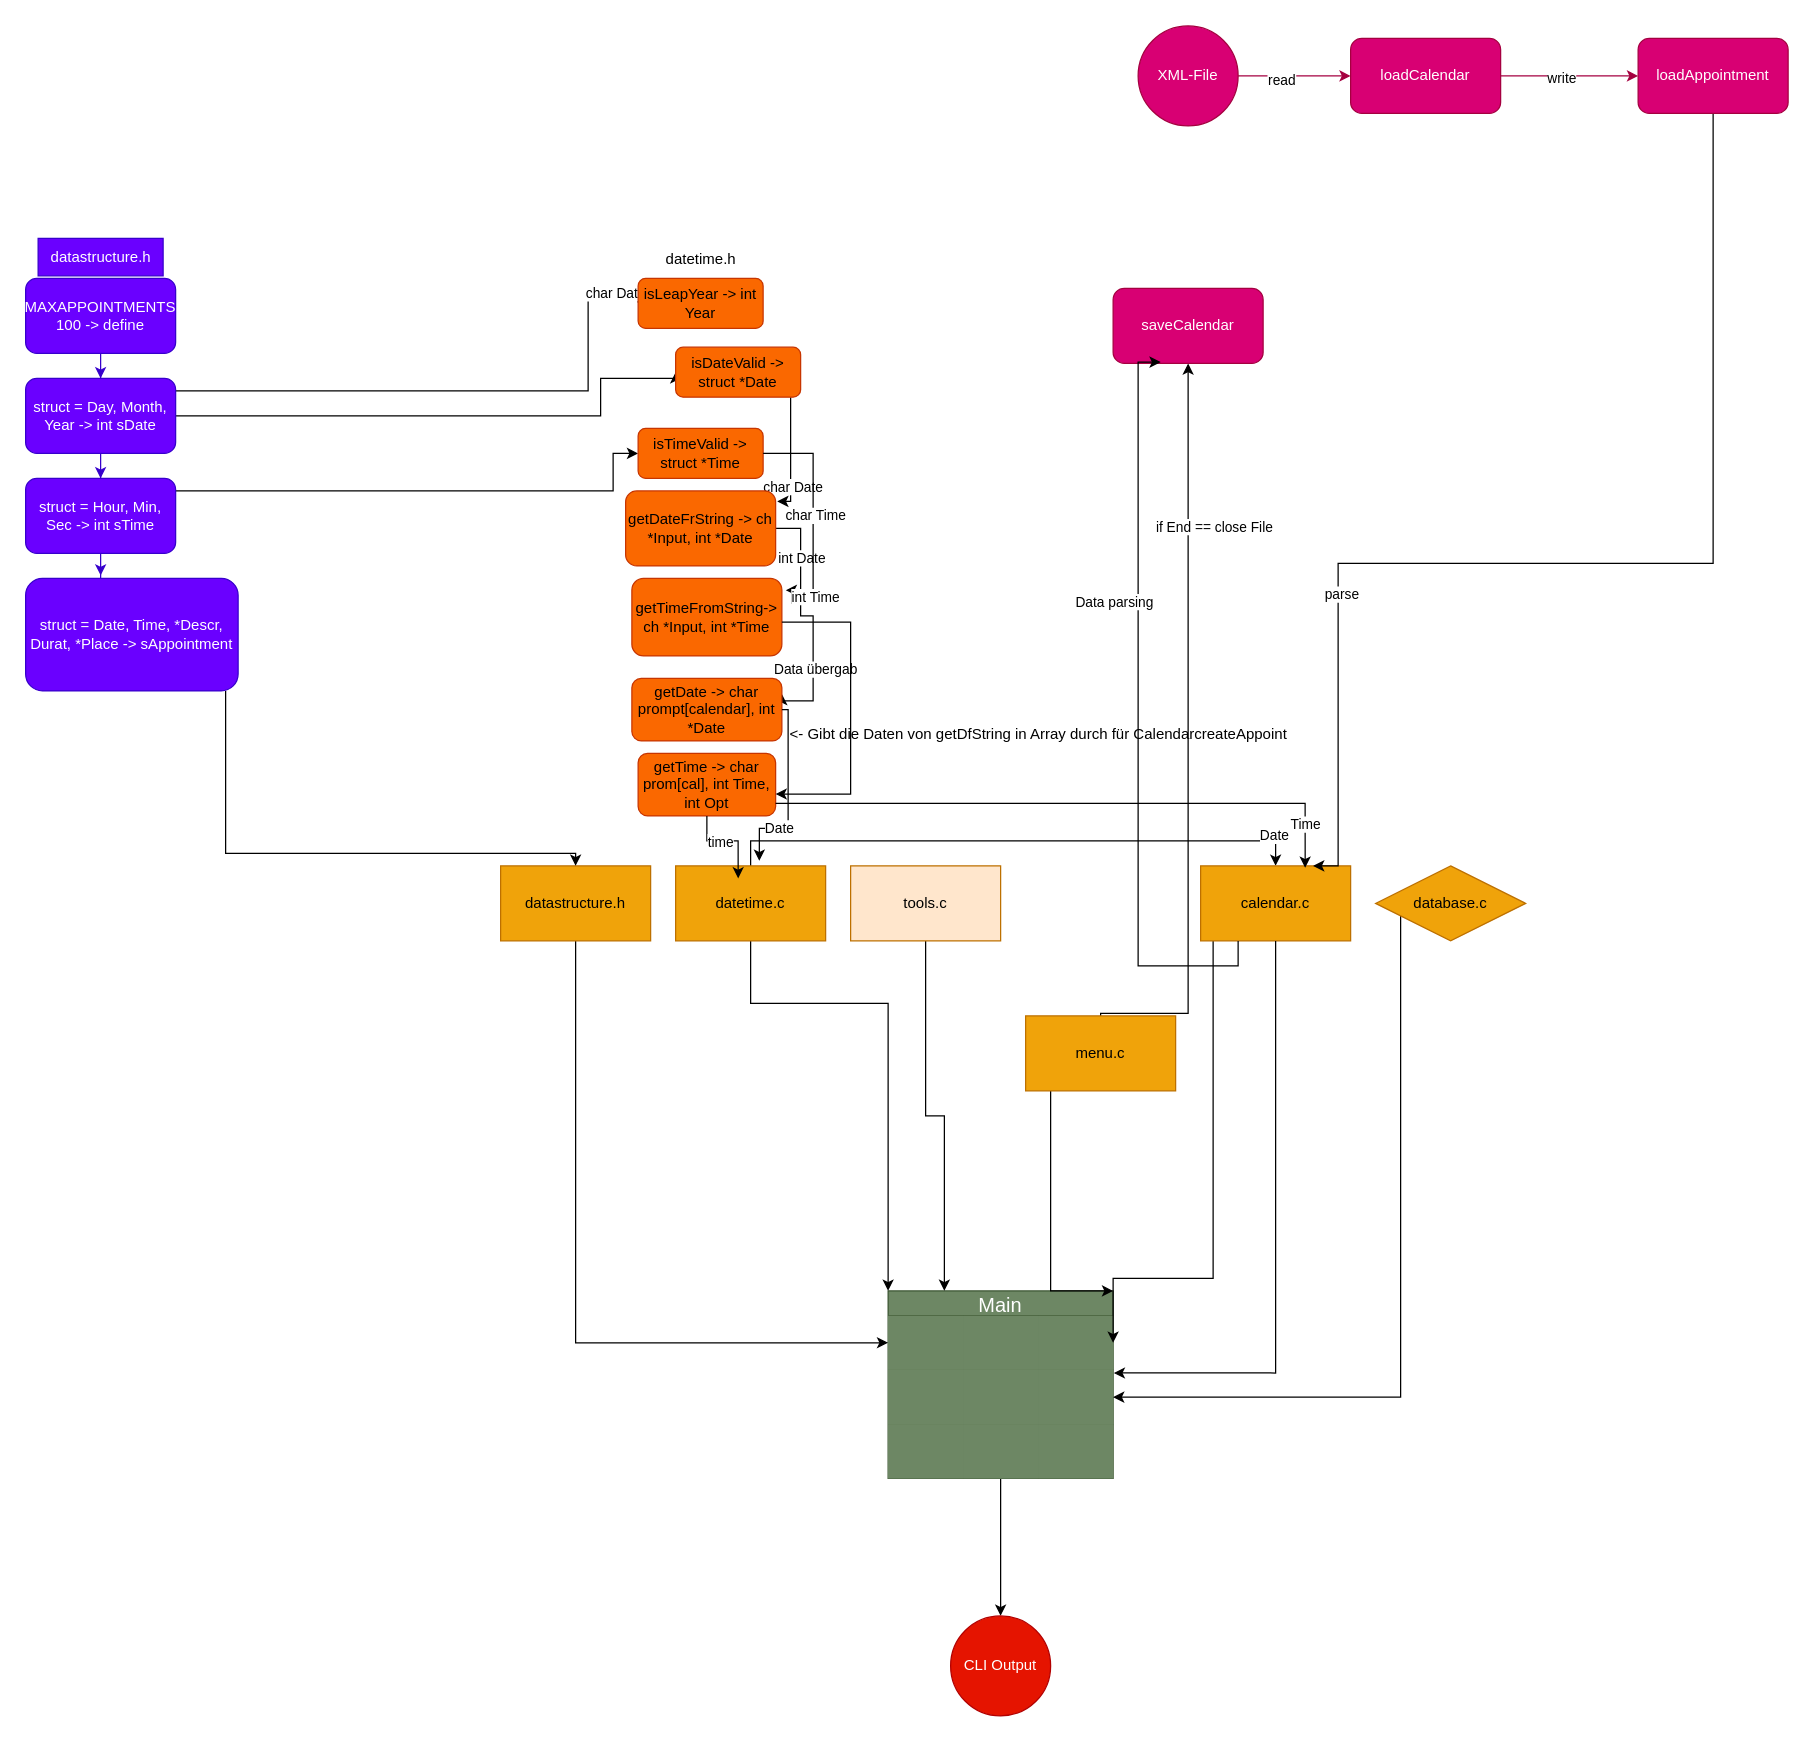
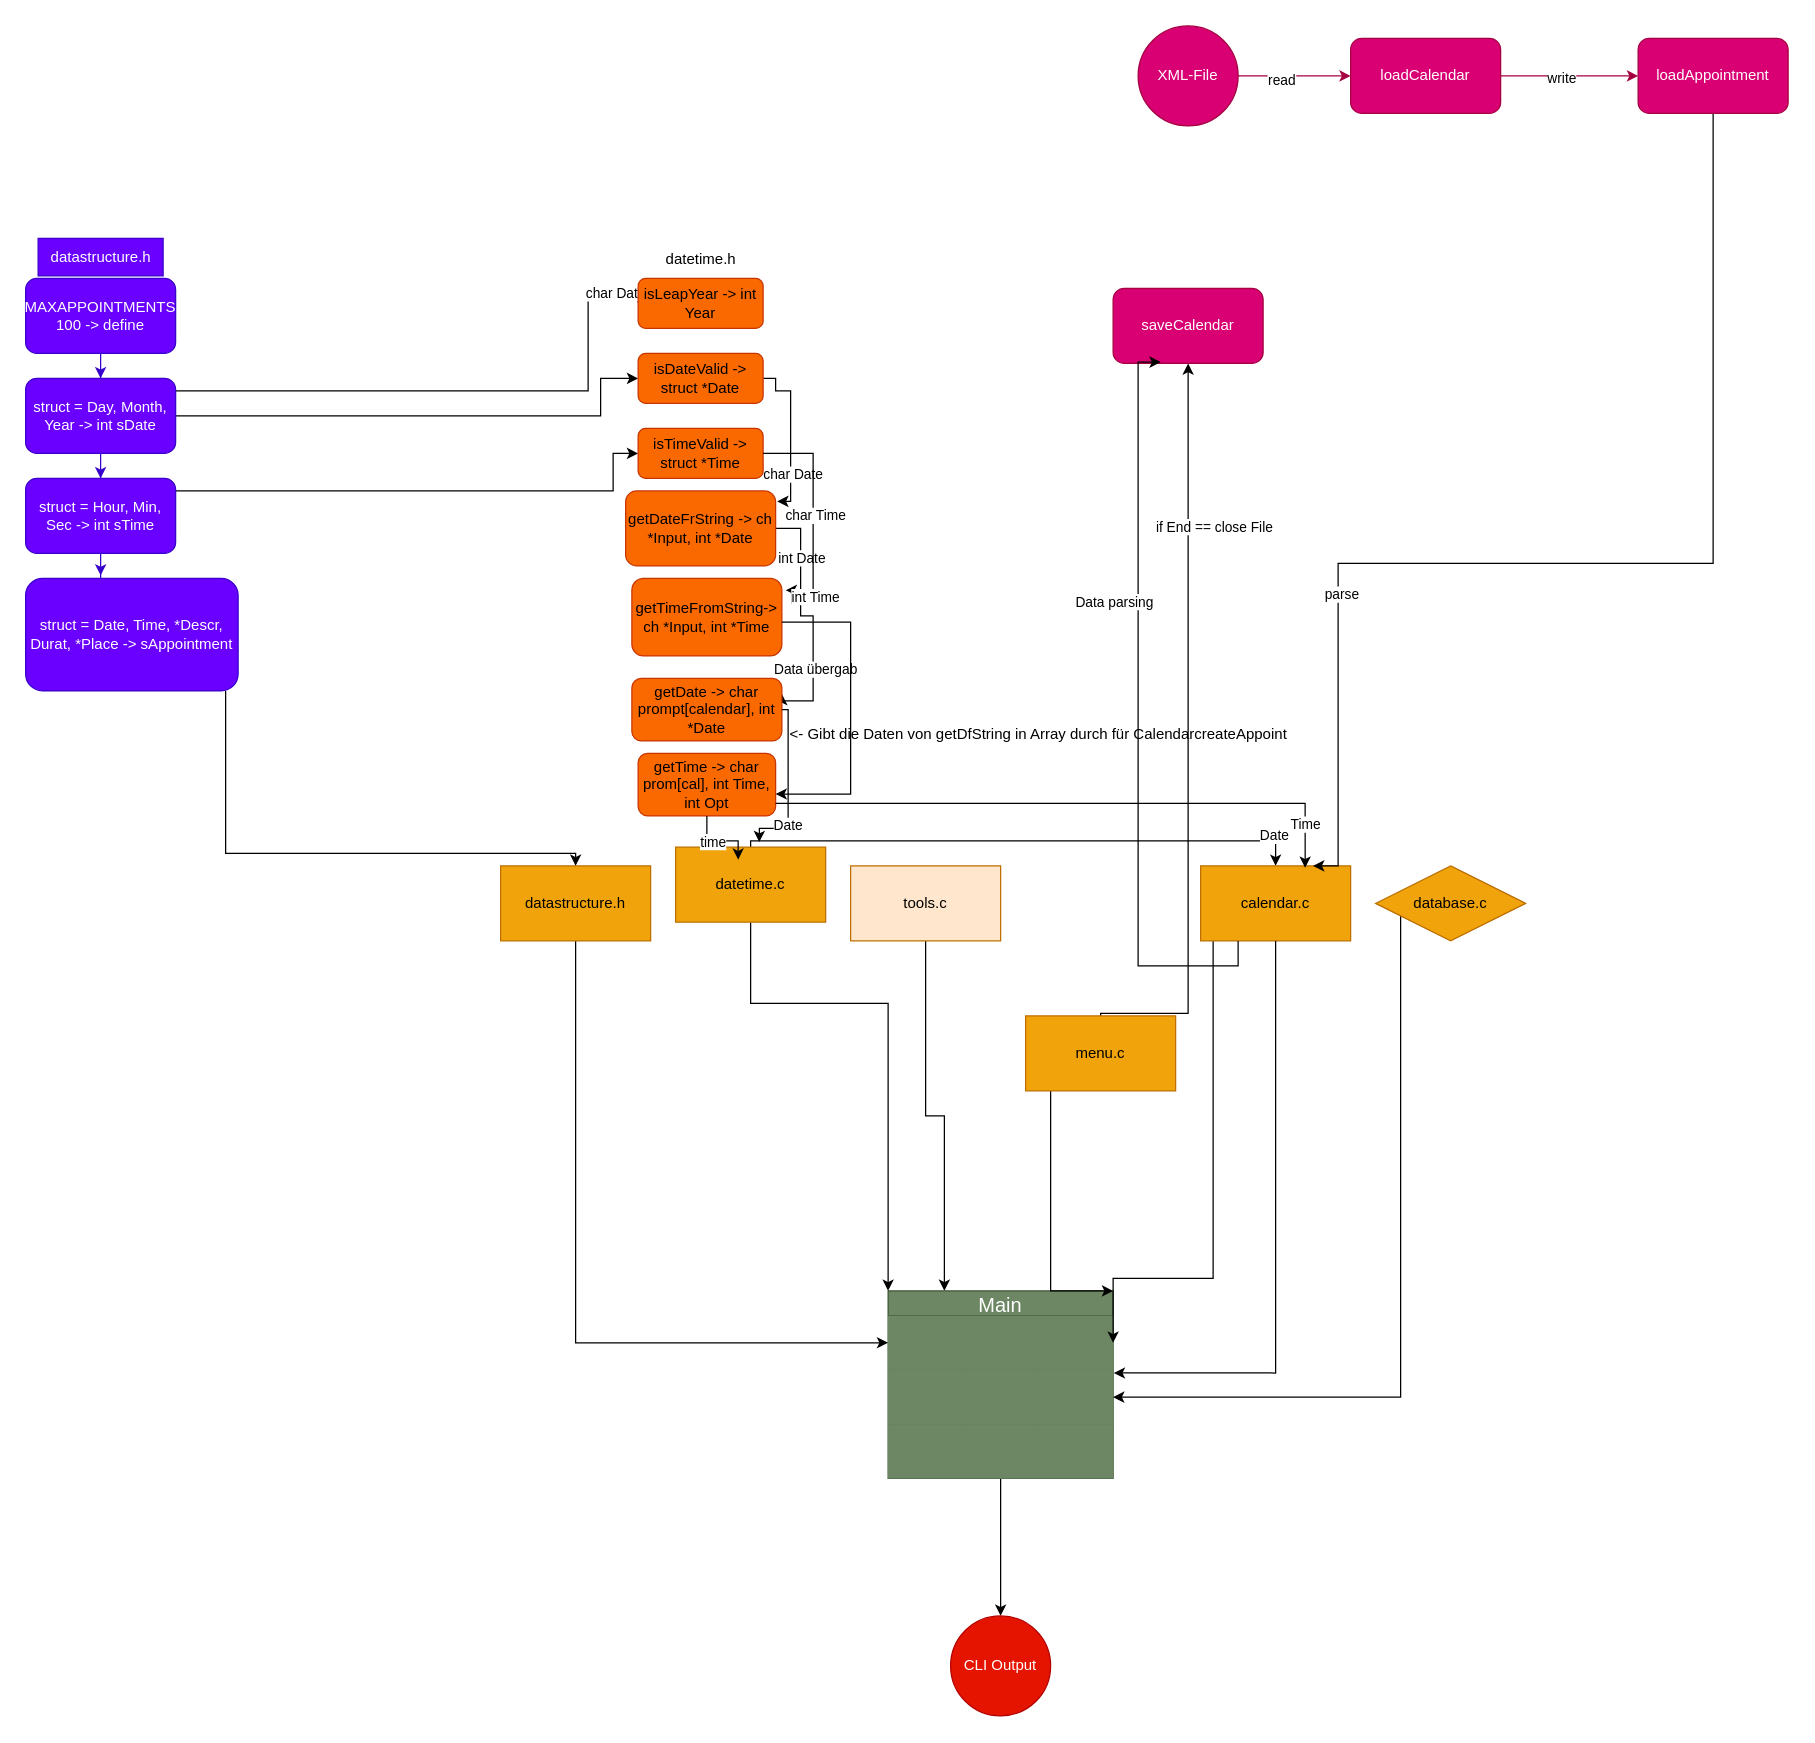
node "isDateValid -> struct *Date": moved (738, 372) -> (701, 378)
node "datetime.c": moved (751, 903) -> (751, 884)
